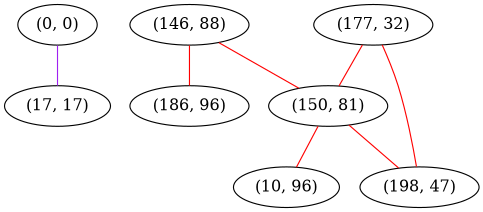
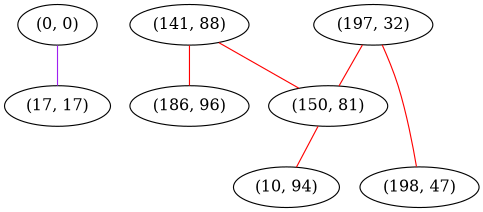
node "(146, 88)": label "(146, 88)" -> "(141, 88)"
node "(177, 32)": label "(177, 32)" -> "(197, 32)"
edge "(150, 81)" -- "(198, 47)": removed
node "(10, 96)": label "(10, 96)" -> "(10, 94)"
